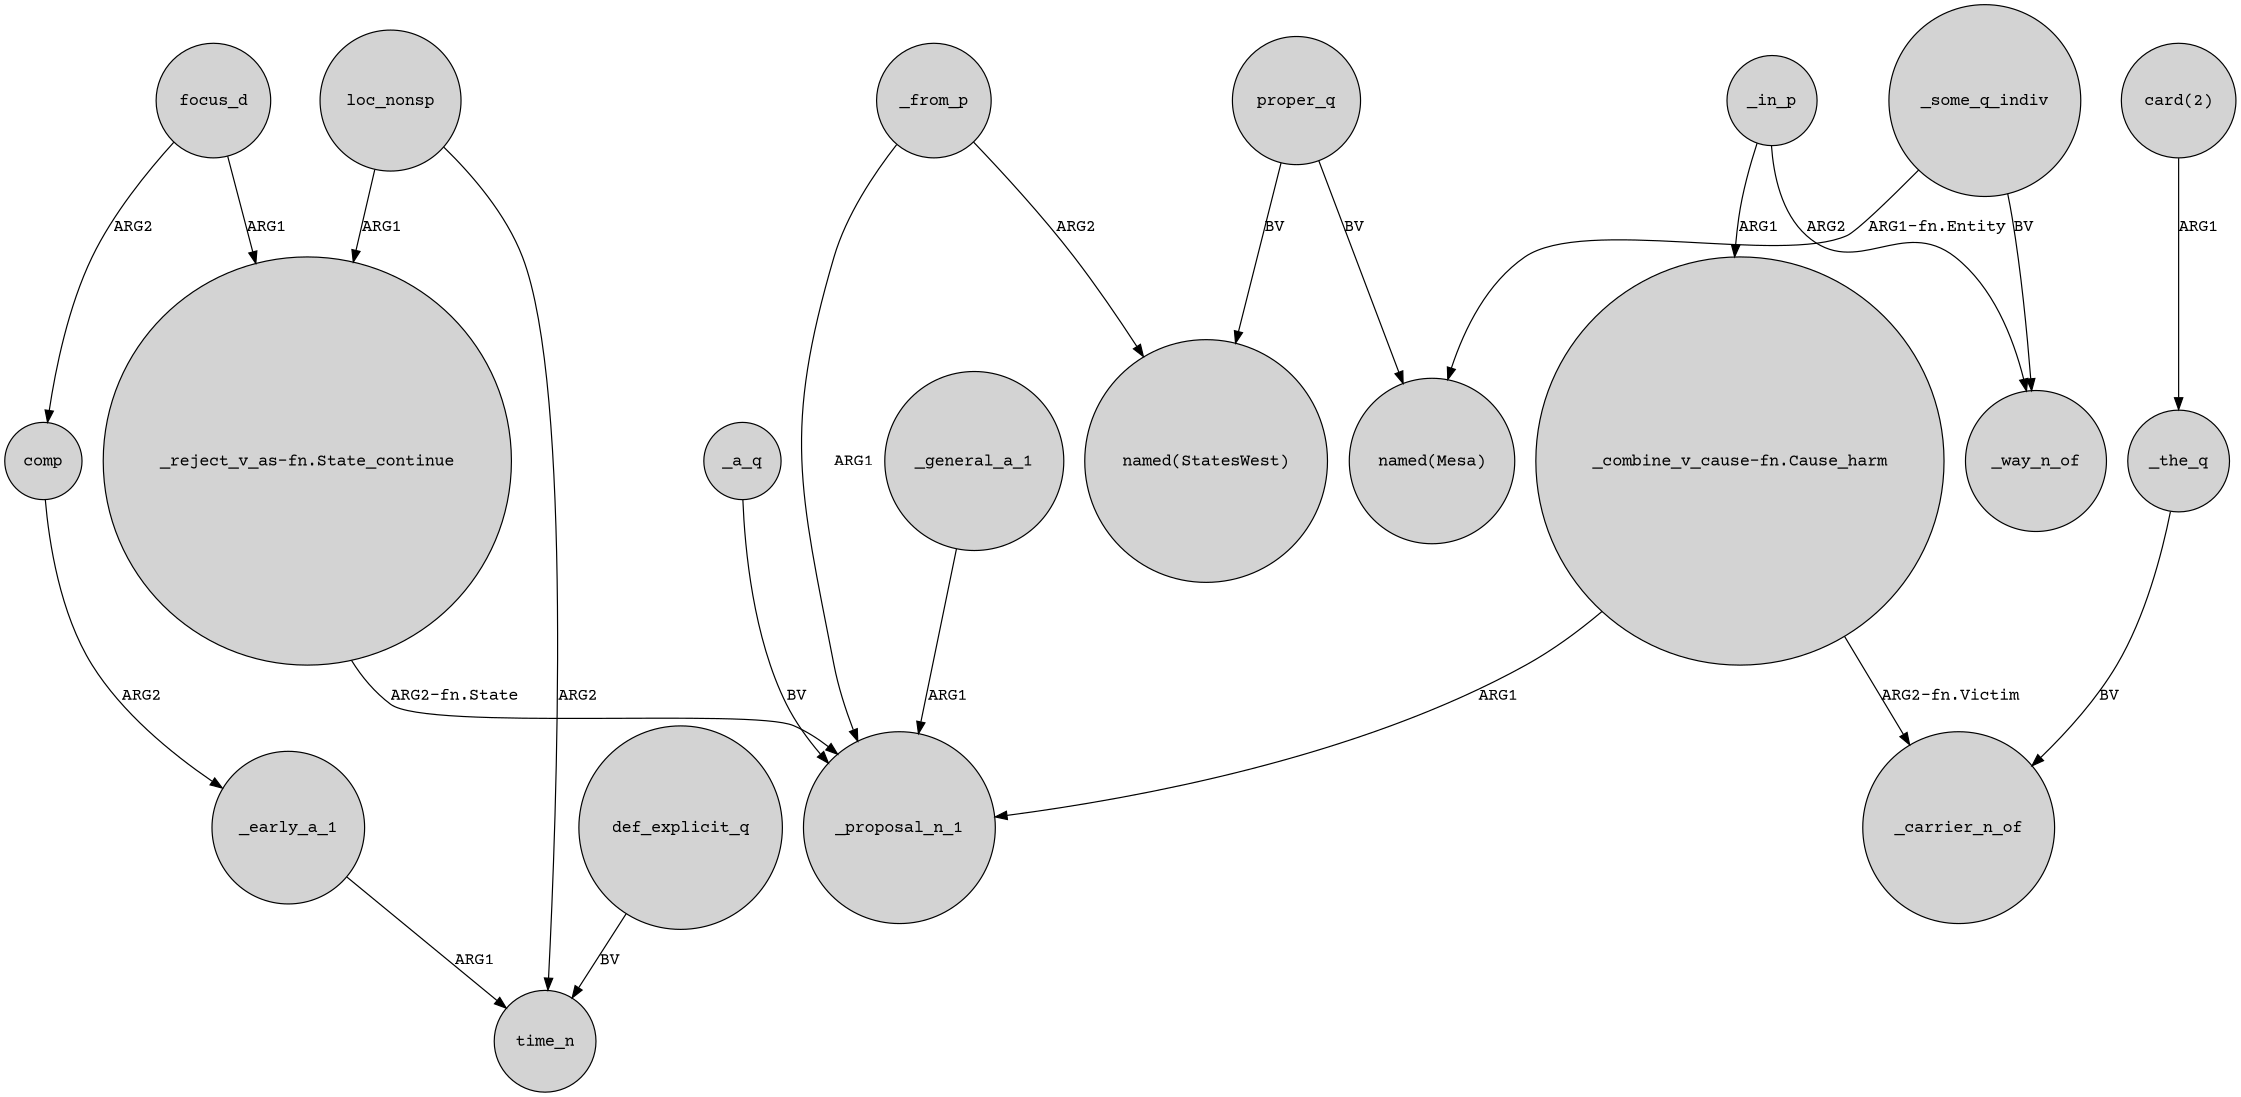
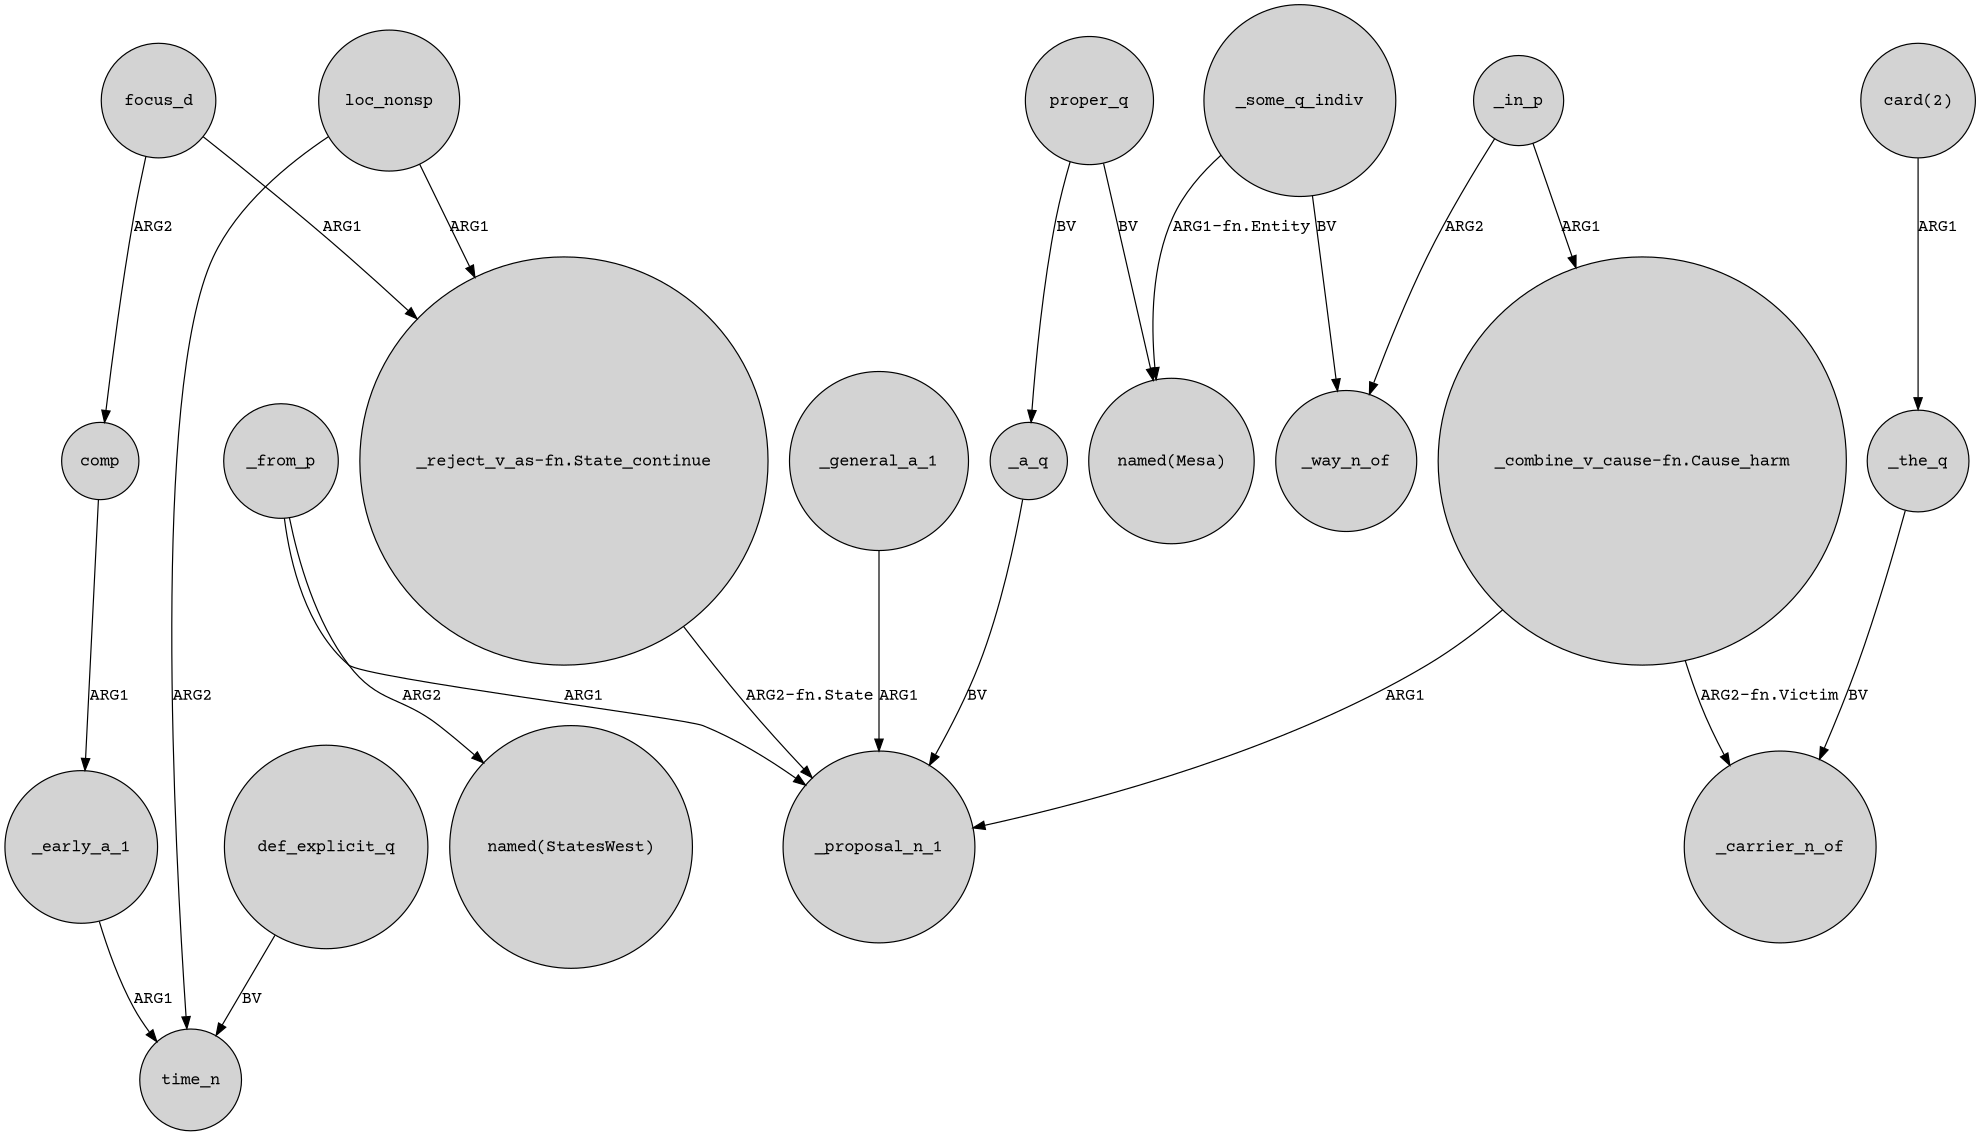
edge "proper_q" -> "named(StatesWest)": now "proper_q" -> "_a_q"
edge "comp" -> "_early_a_1": label "ARG2" -> "ARG1"
